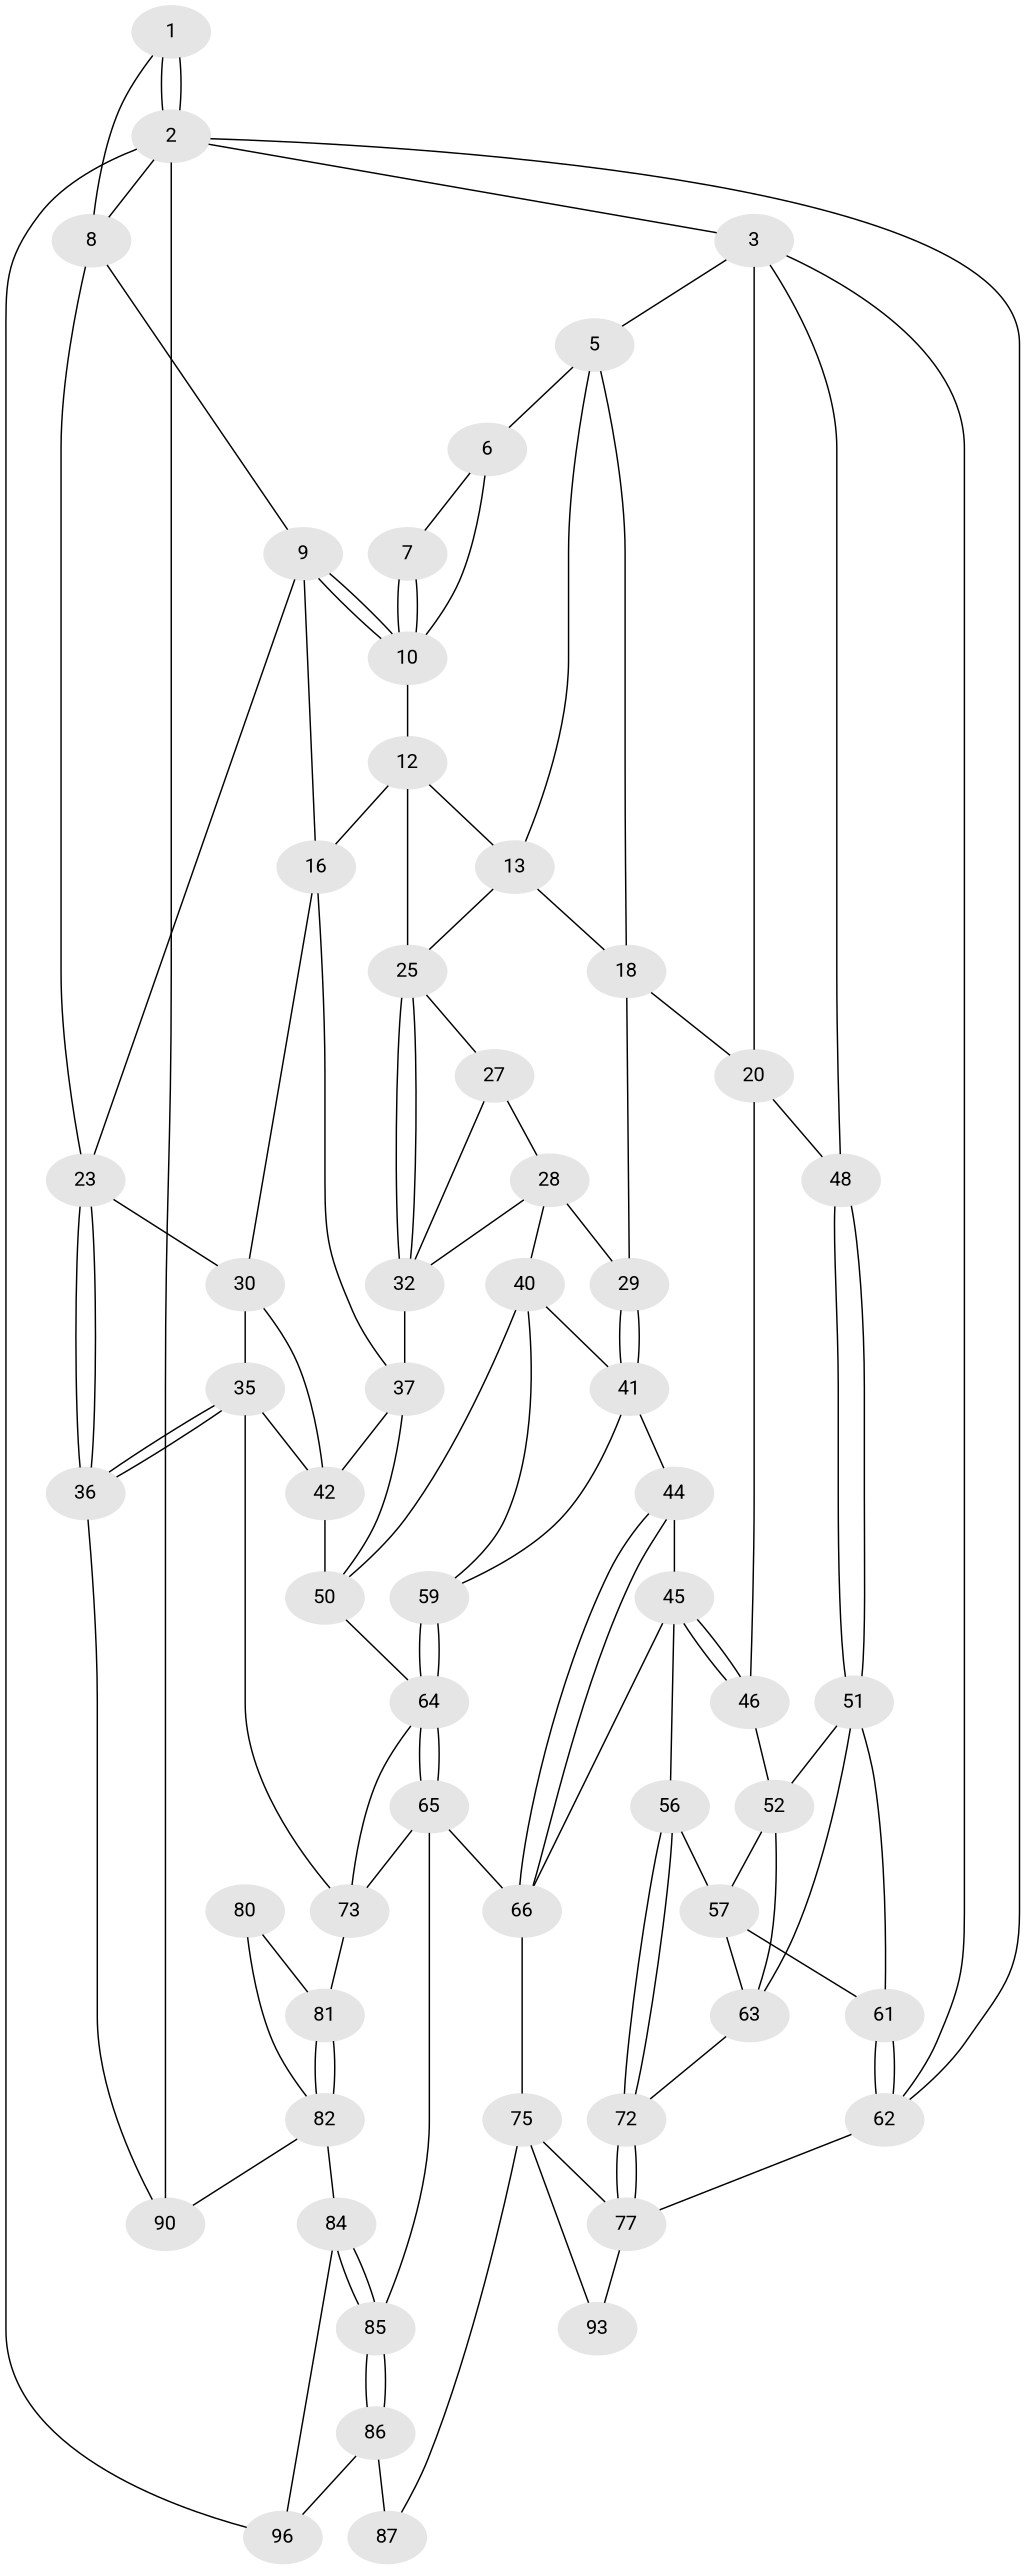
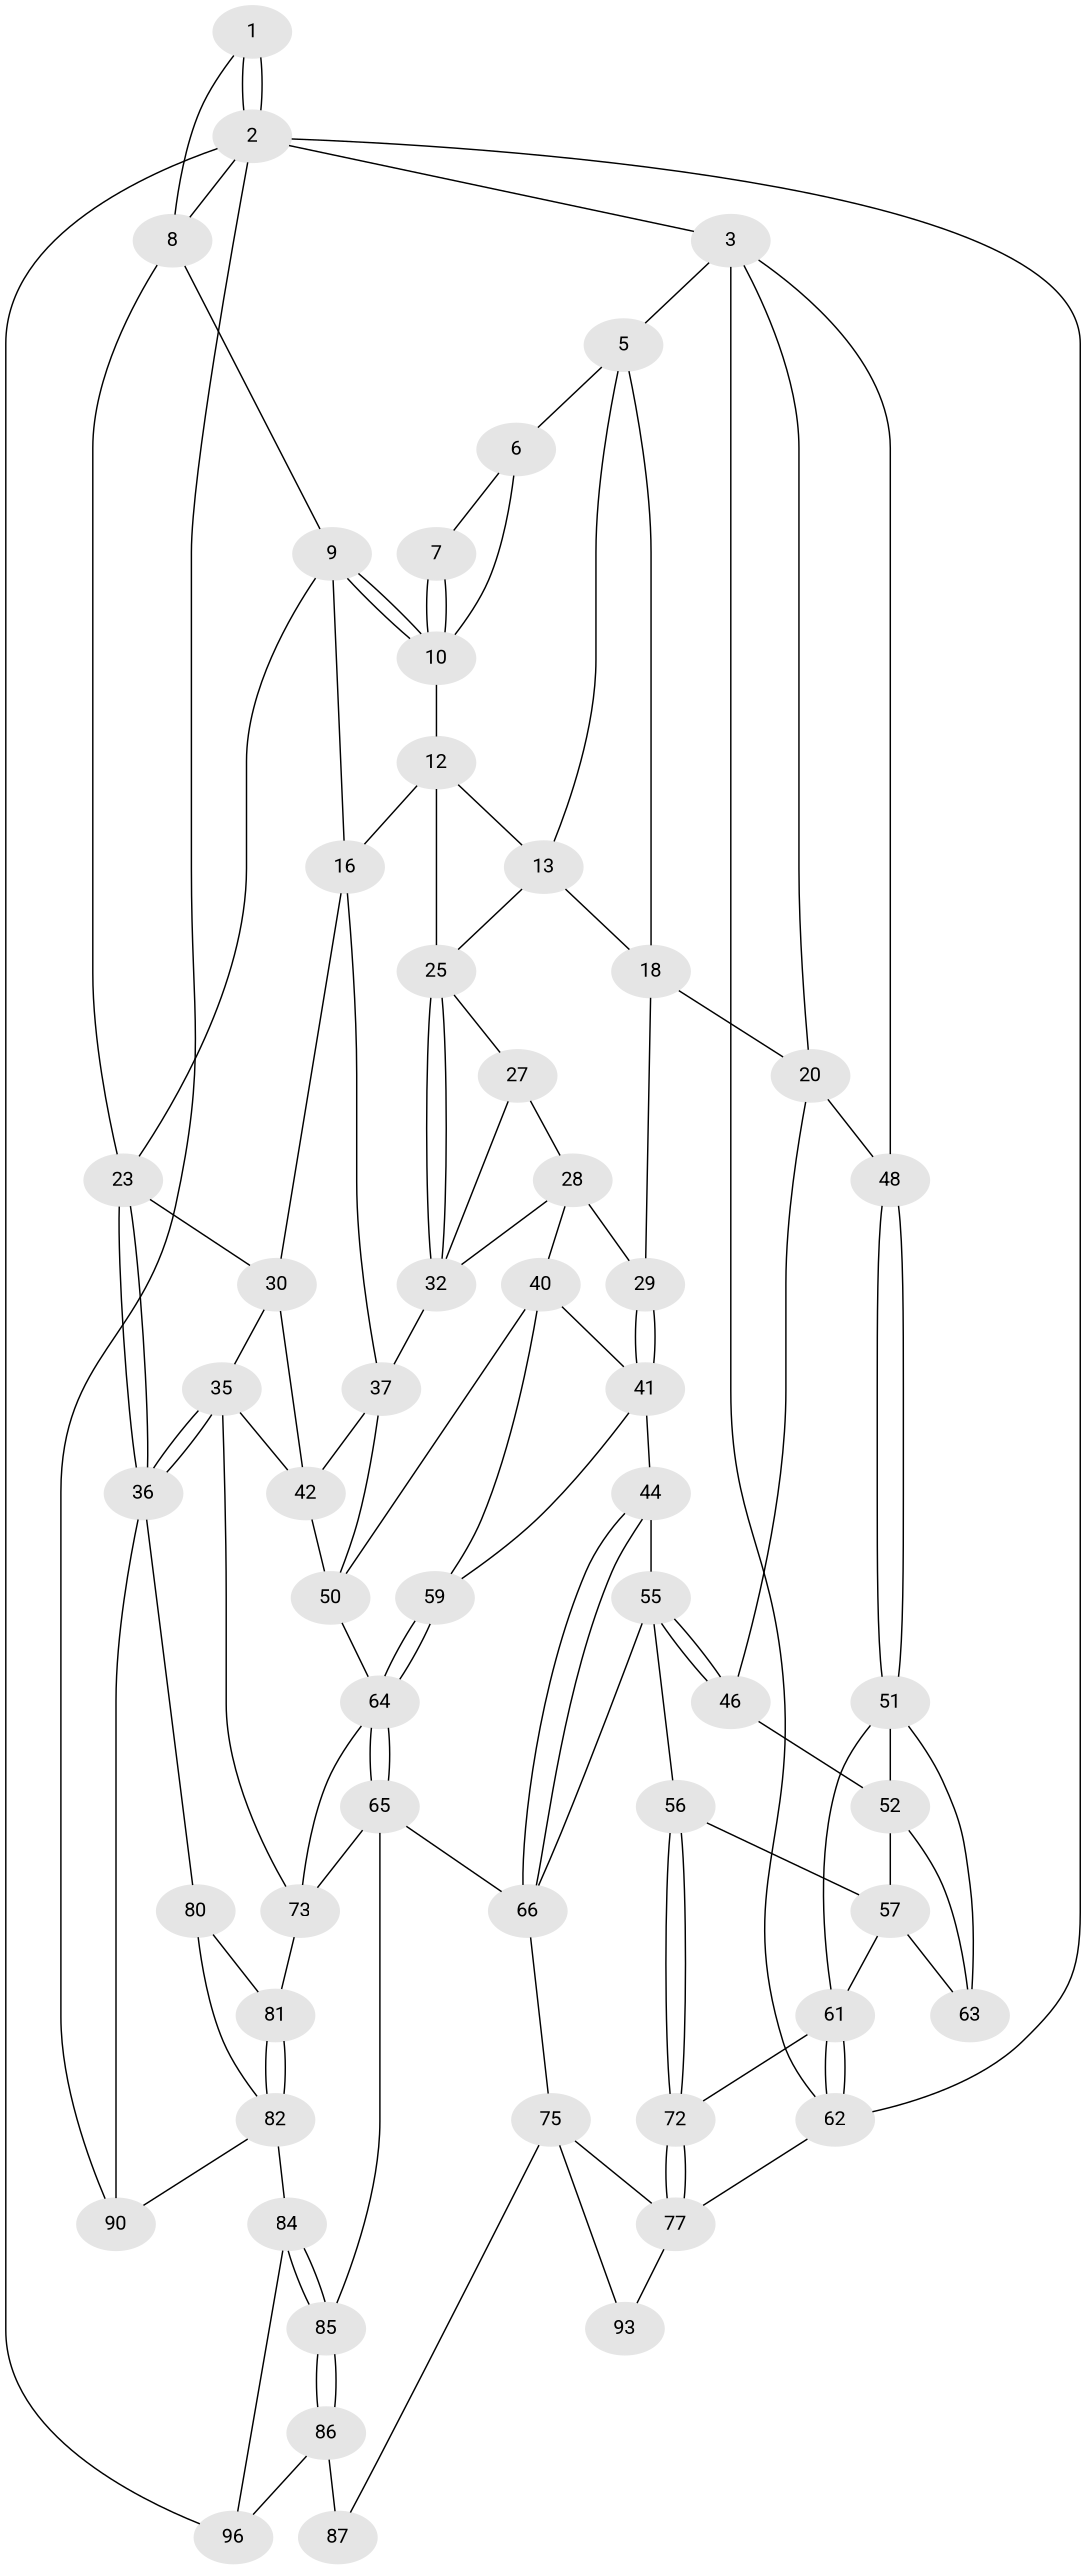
node "45": label "45" -> "55"
edge "36" -- "80": added
edge "63" -- "72": now "61" -- "72"
